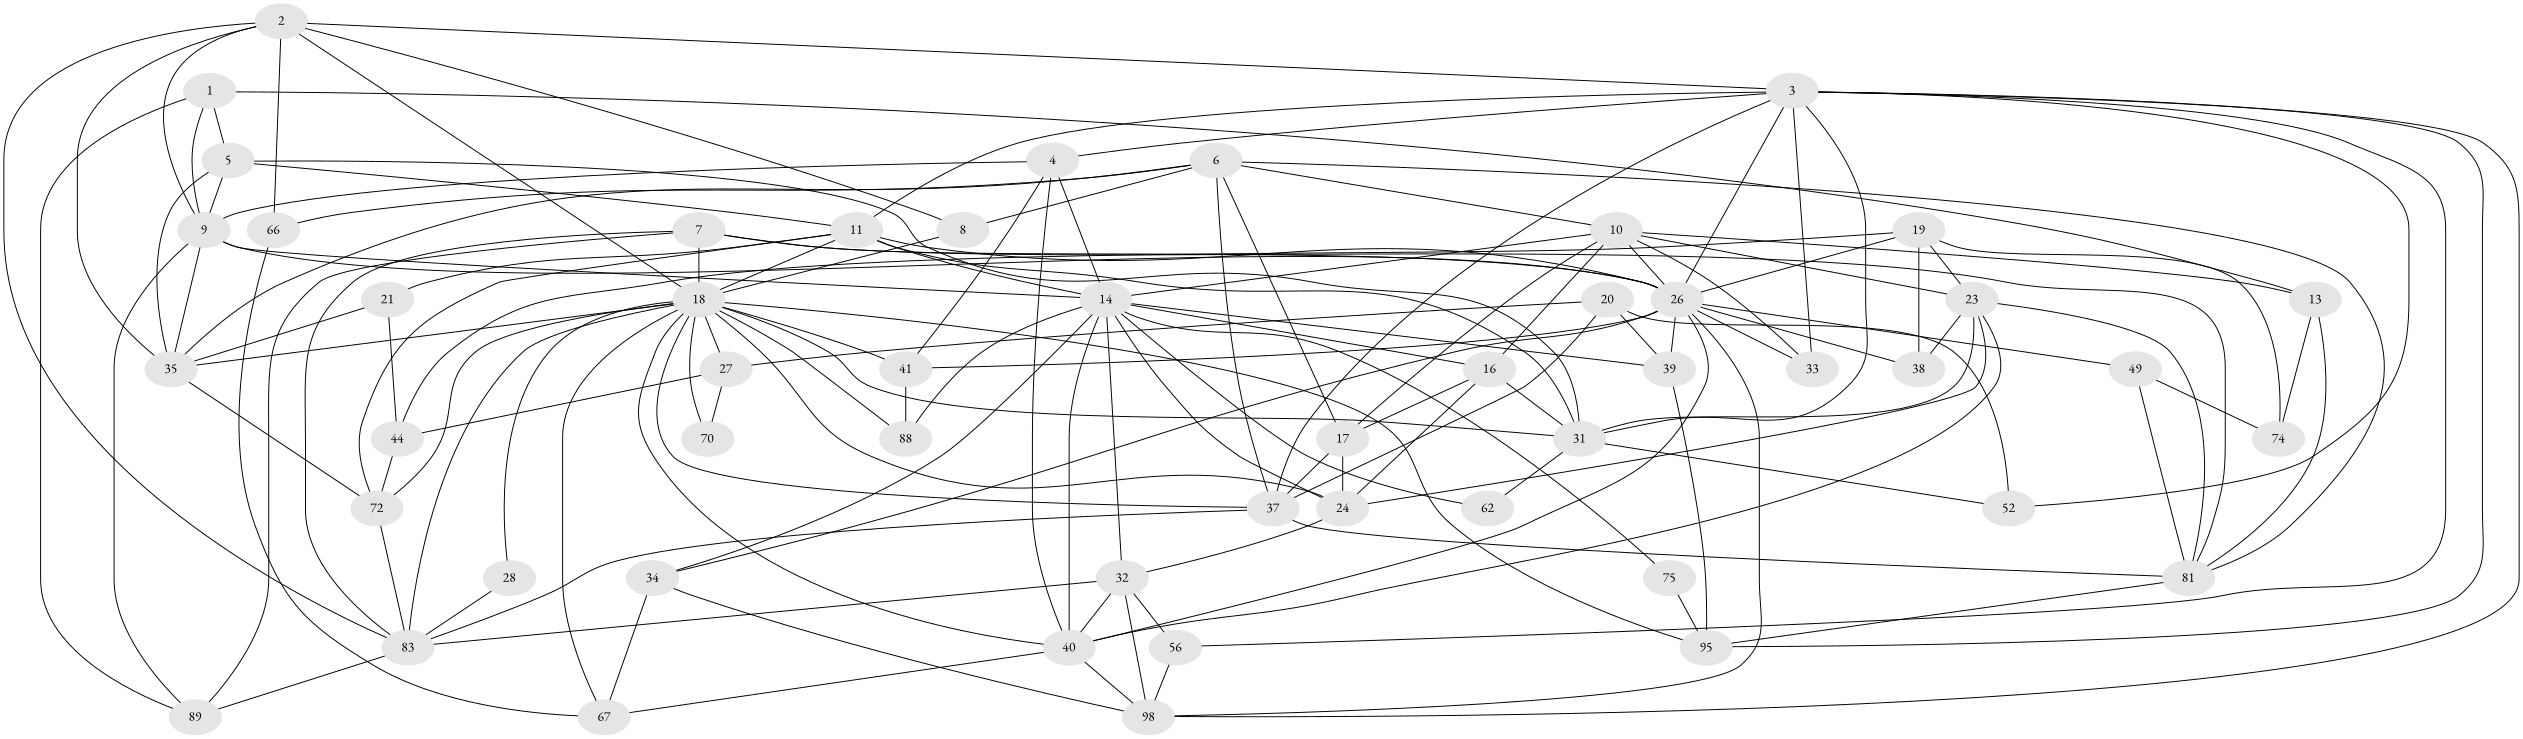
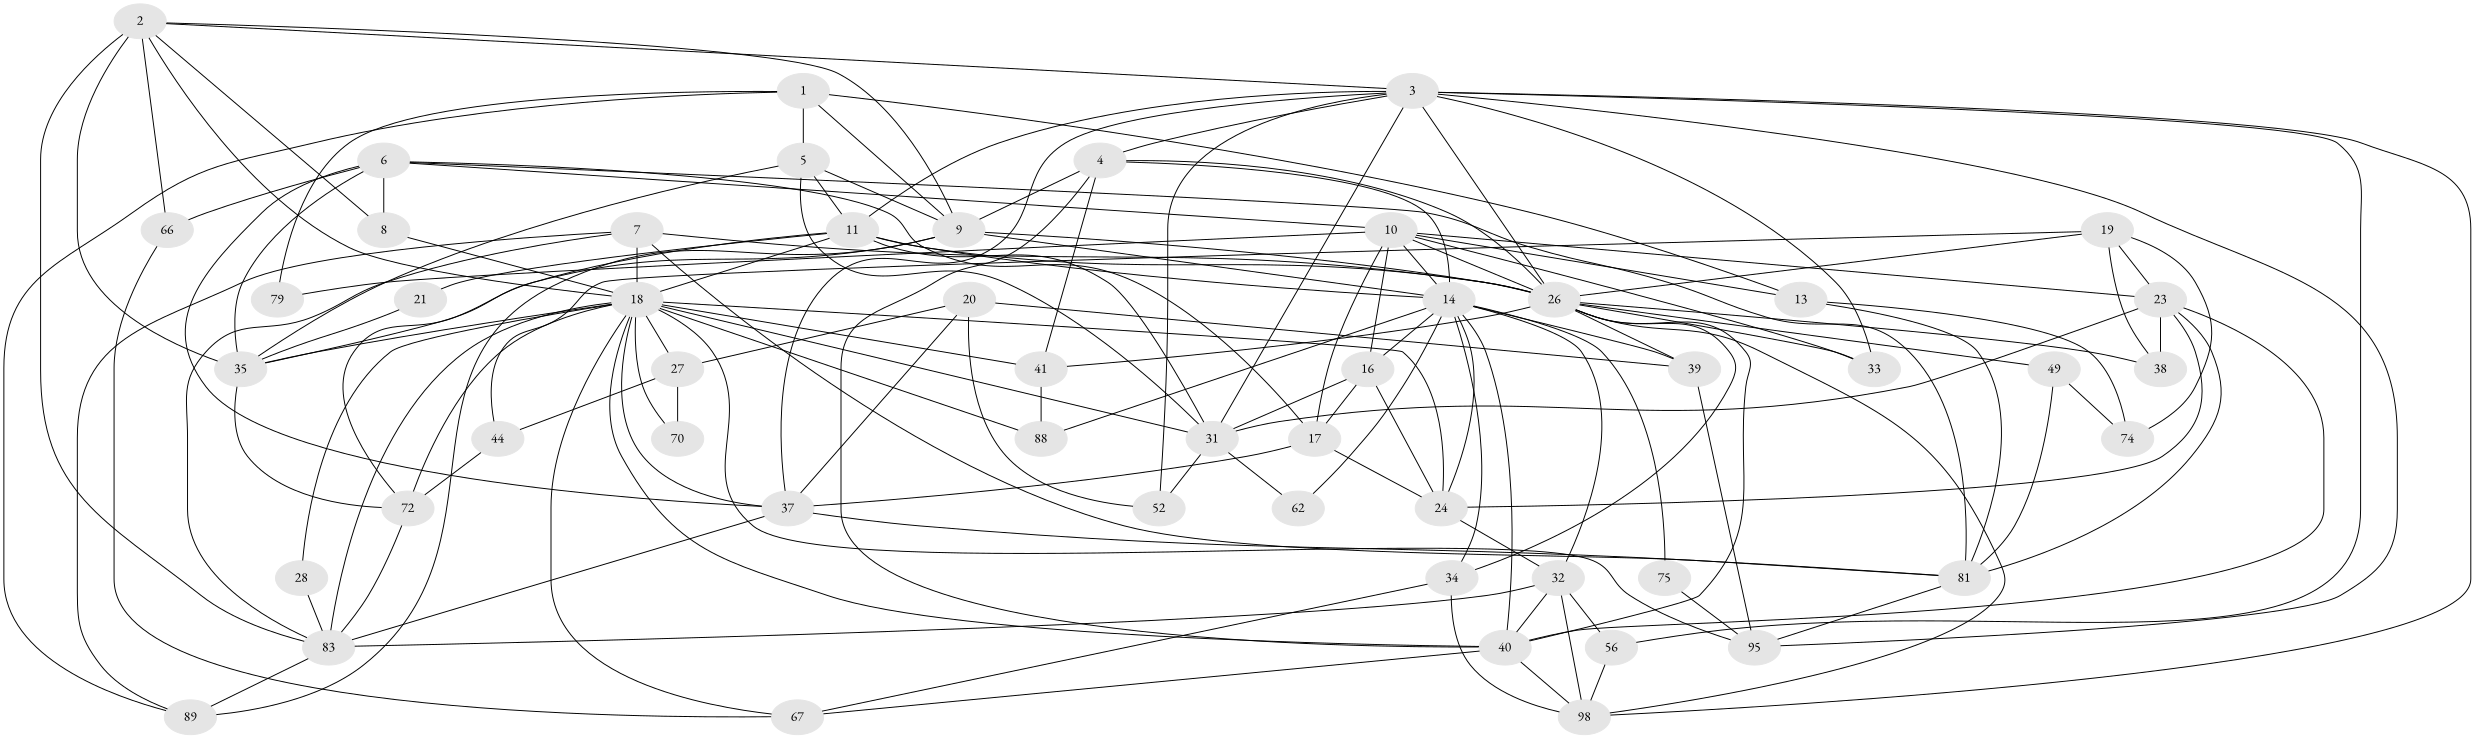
edge "4" -- "26": added
node "79": added
edge "21" -- "44": removed
